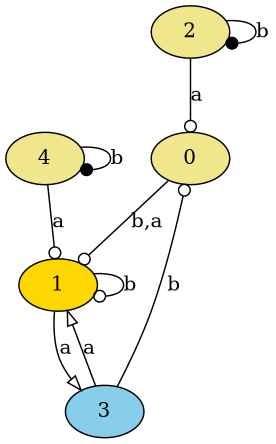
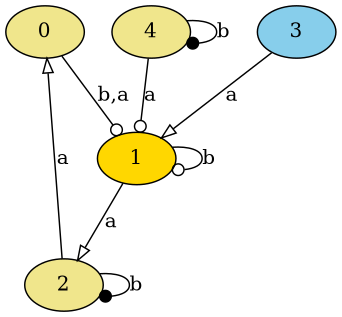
edge "2" -> "0": arrowhead odot -> onormal
edge "3" -> "0": removed, label "b"
edge "1" -> "3": now "1" -> "2"
